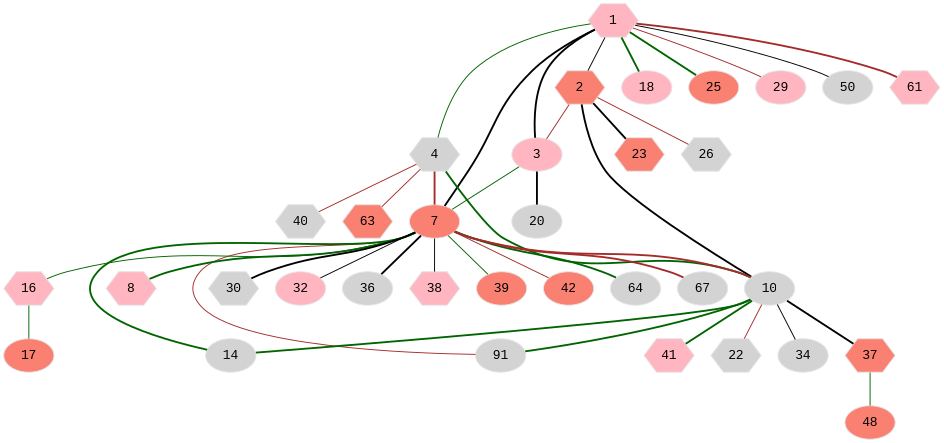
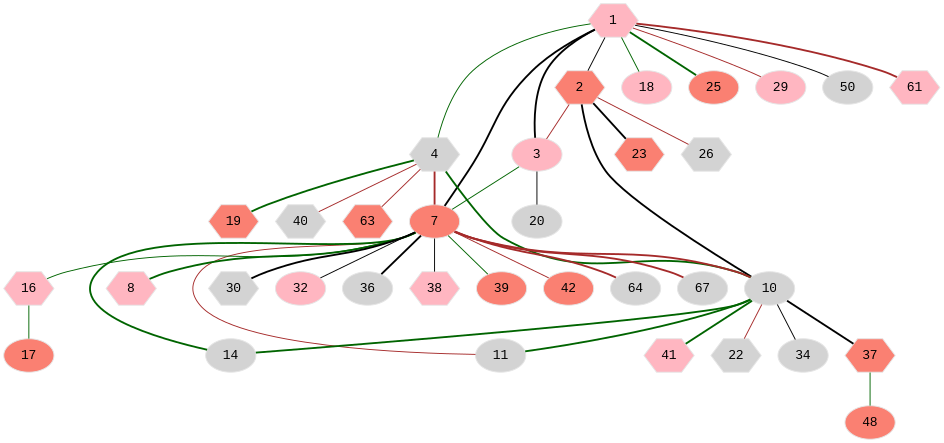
edge "1" -- "18": style bold -> solid
edge "3" -- "20": style bold -> solid
node "19": added
edge "7" -- "64": color darkgreen -> brown
node "91": label "91" -> "11"
